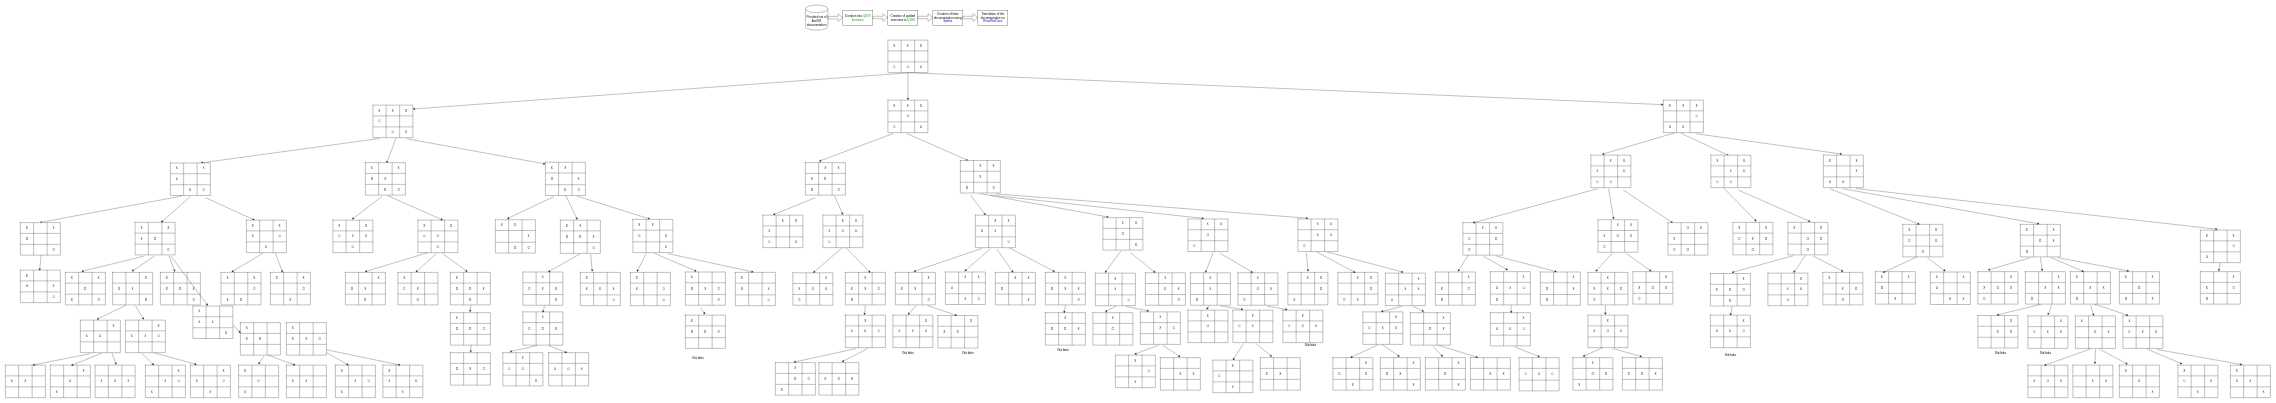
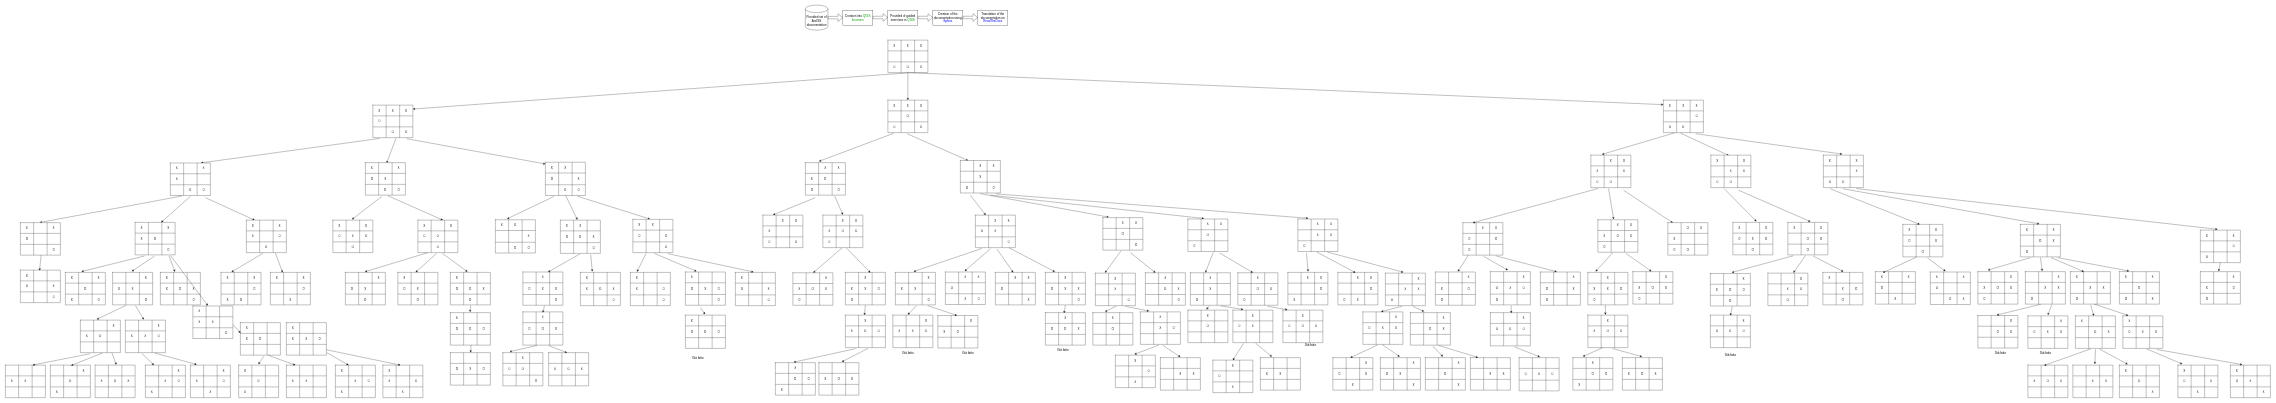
node "Creation of guided exercises in QGIS": label "Creation of guided exercises in QGIS" -> "Provided of guided exercises in QGIS"
node "Creation of fatto documentation using Sphinx": label "Creation of fatto documentation using Sphinx" -> "Creation of the documentation using Sphinx"
